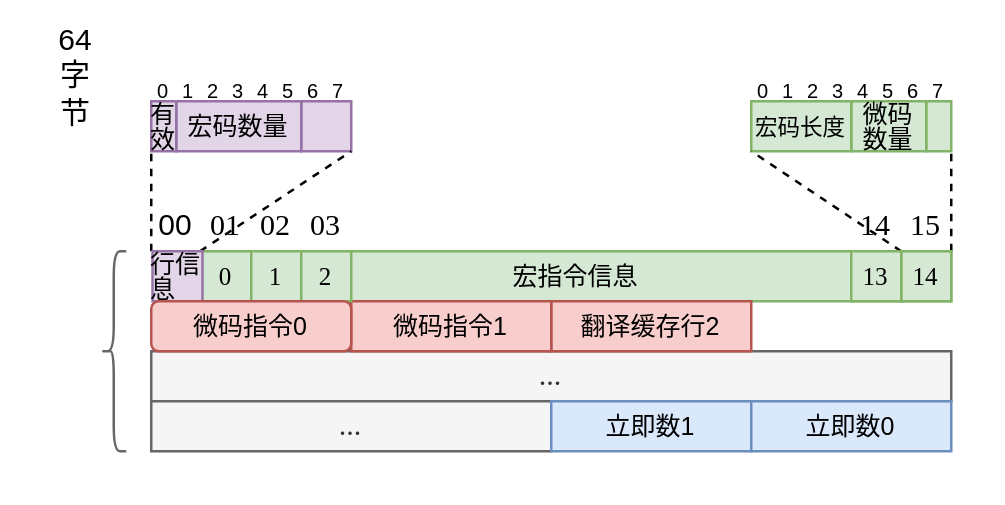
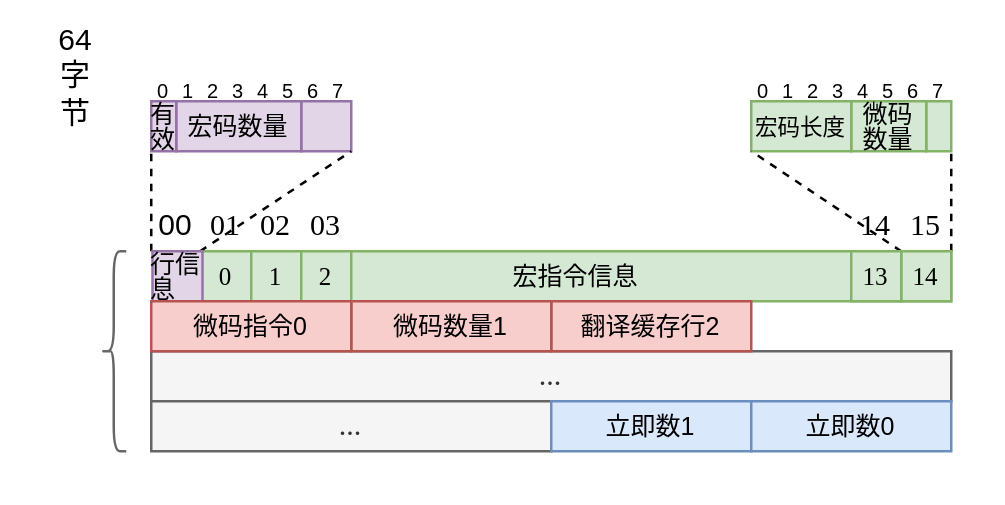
node "微码指令0": shape rounded rectangle -> rectangle
node "微码指令1": label "微码指令1" -> "微码数量1"
